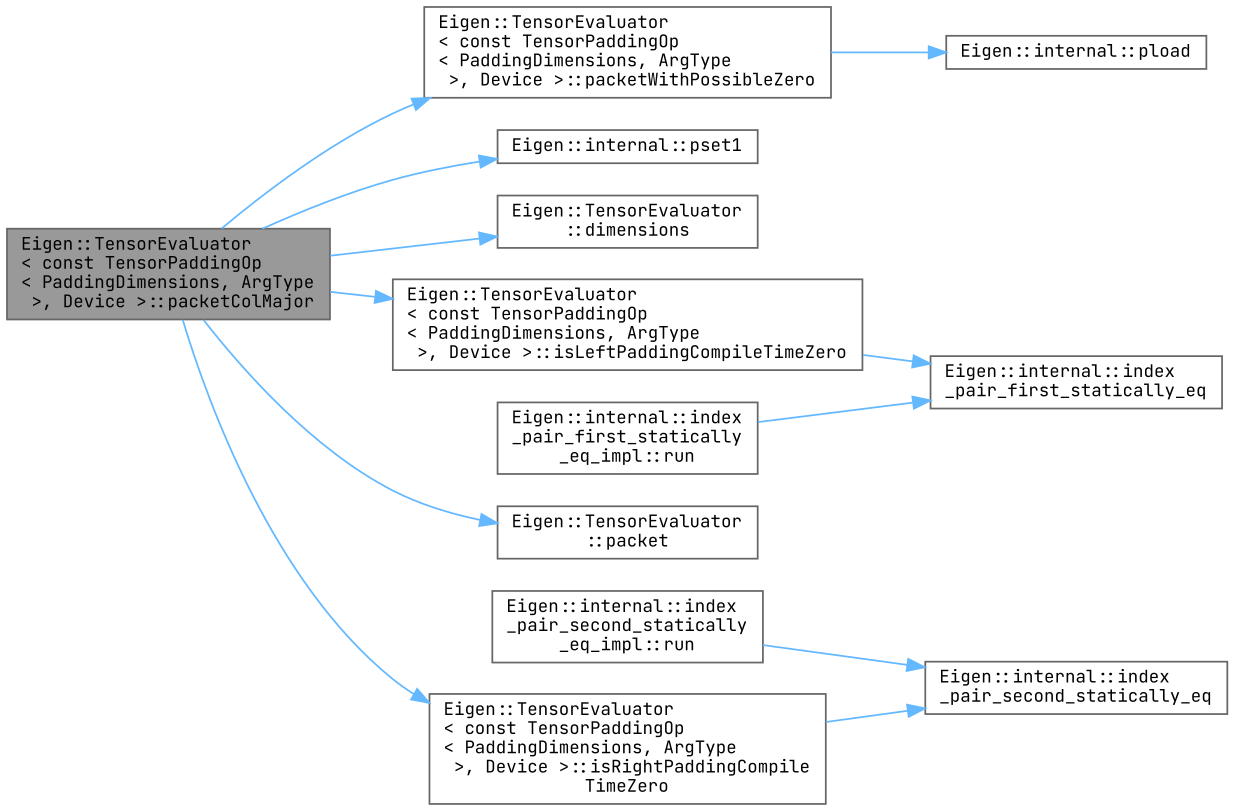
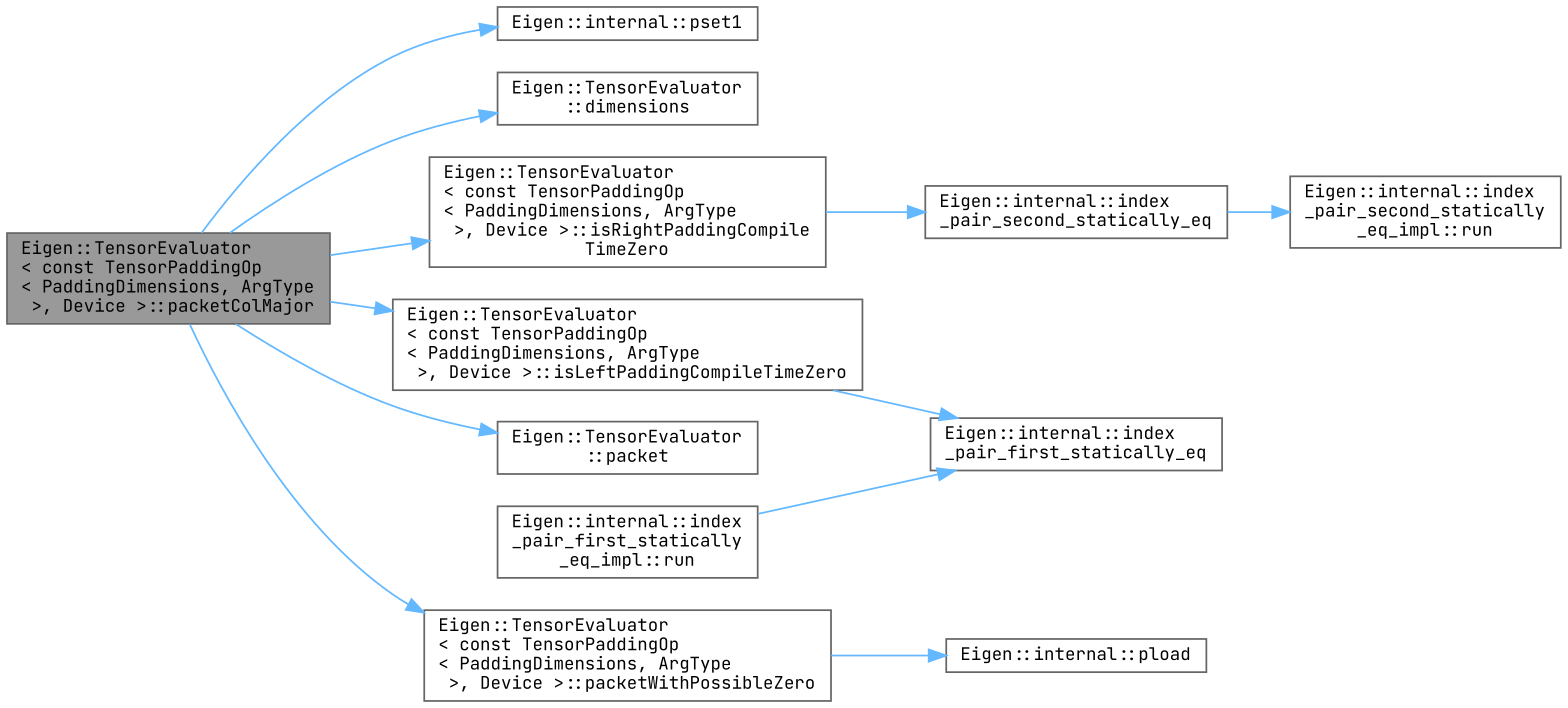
edge "Eigen::internal::index _pair_second_statically _eq_impl::run" -> "Eigen::internal::index _pair_second_statically_eq": reversed
